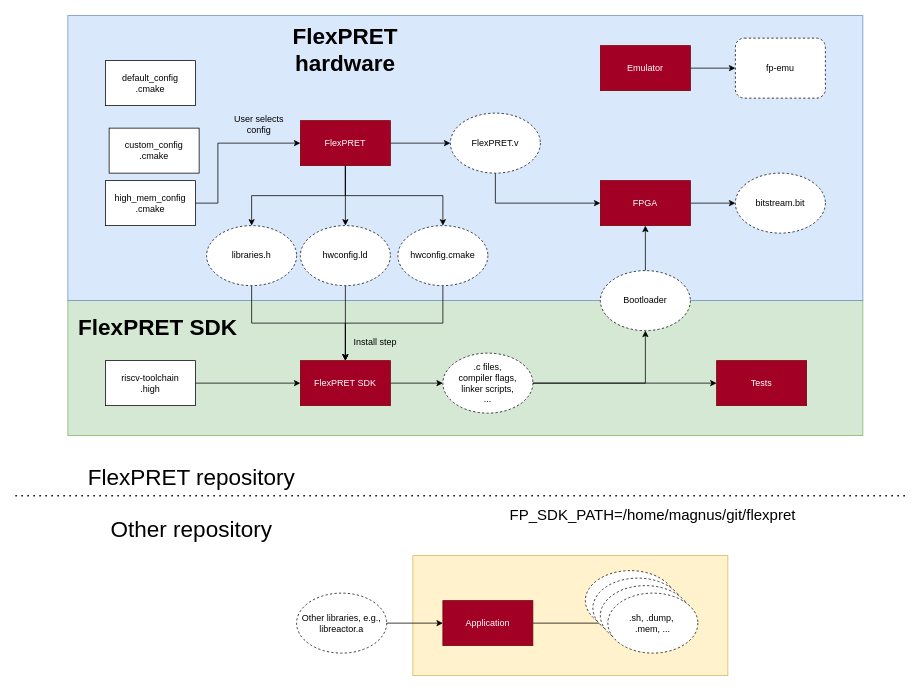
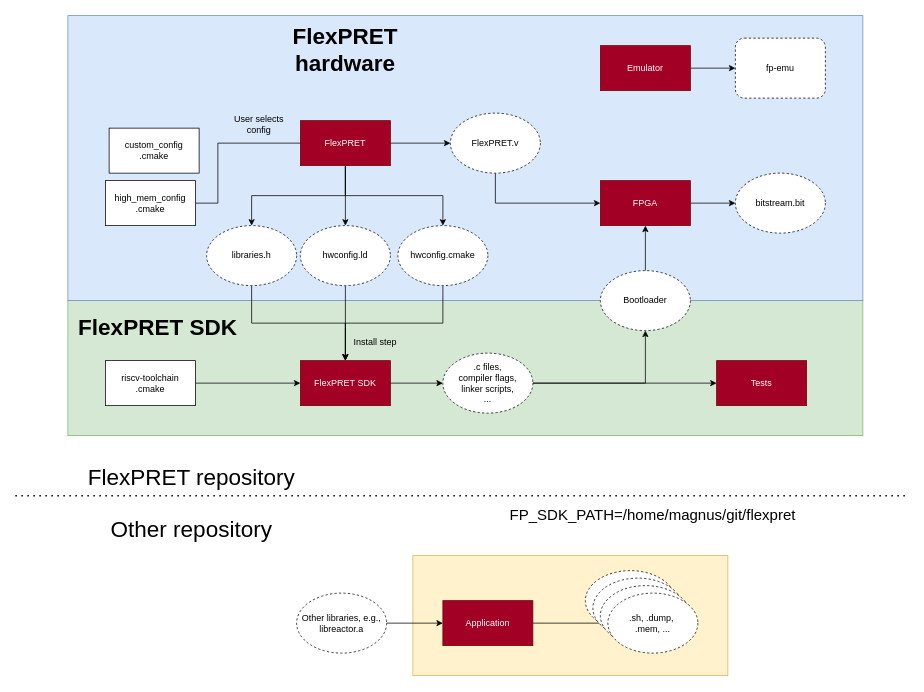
node "default_config .cmake": removed
edge "high_mem_config .cmake" -> "FlexPRET": arrowhead classic -> none
node "riscv-toolchain .high": label "riscv-toolchain .high" -> "riscv-toolchain .cmake"
